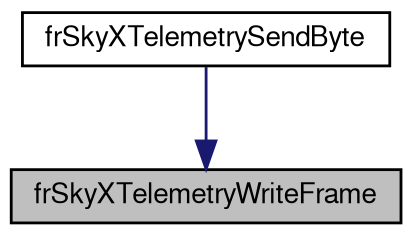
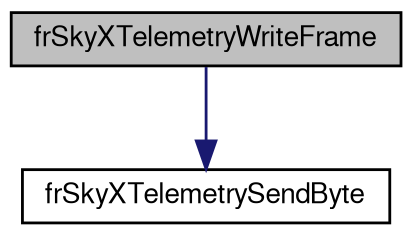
edge "frSkyXTelemetrySendByte" -> "frSkyXTelemetryWriteFrame": reversed
